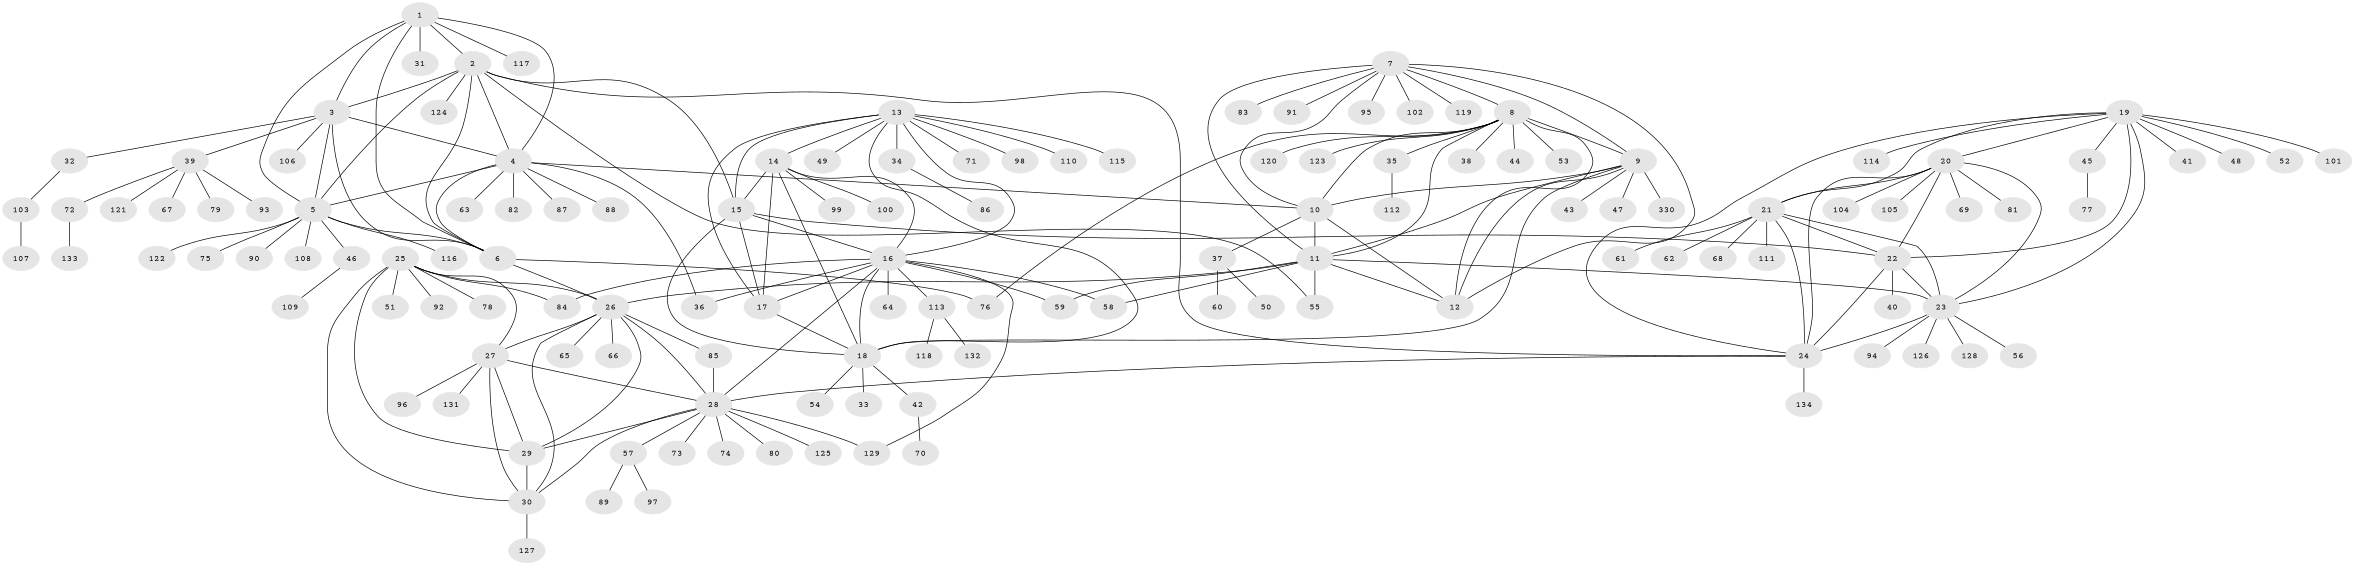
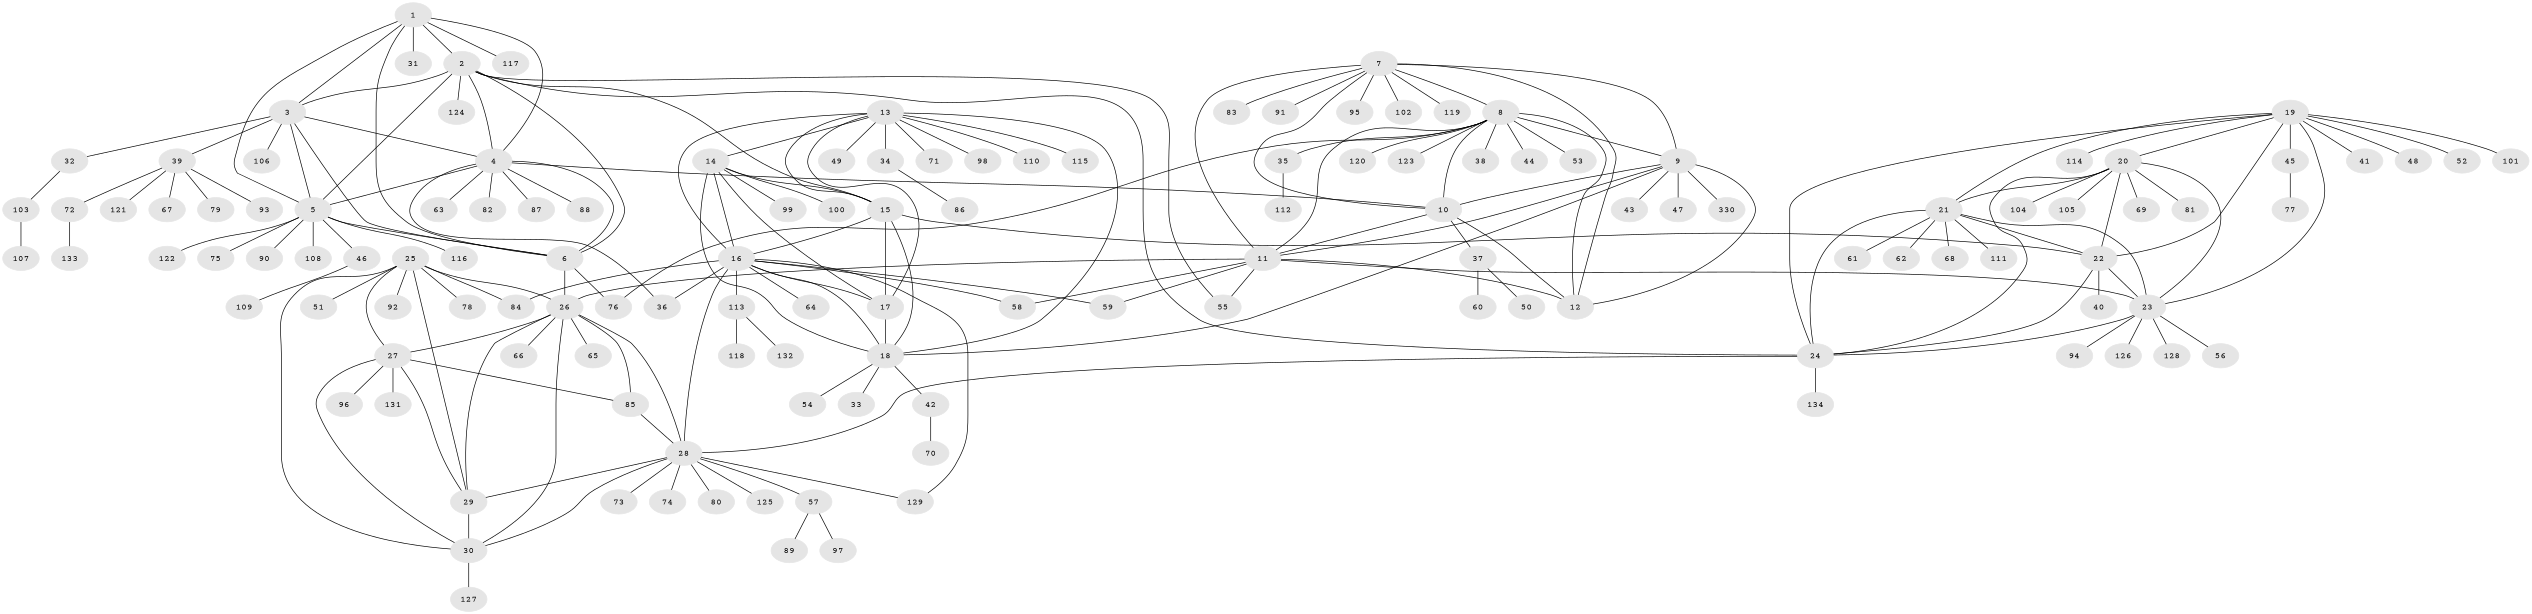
edge "27" -- "28": now "27" -- "85"
